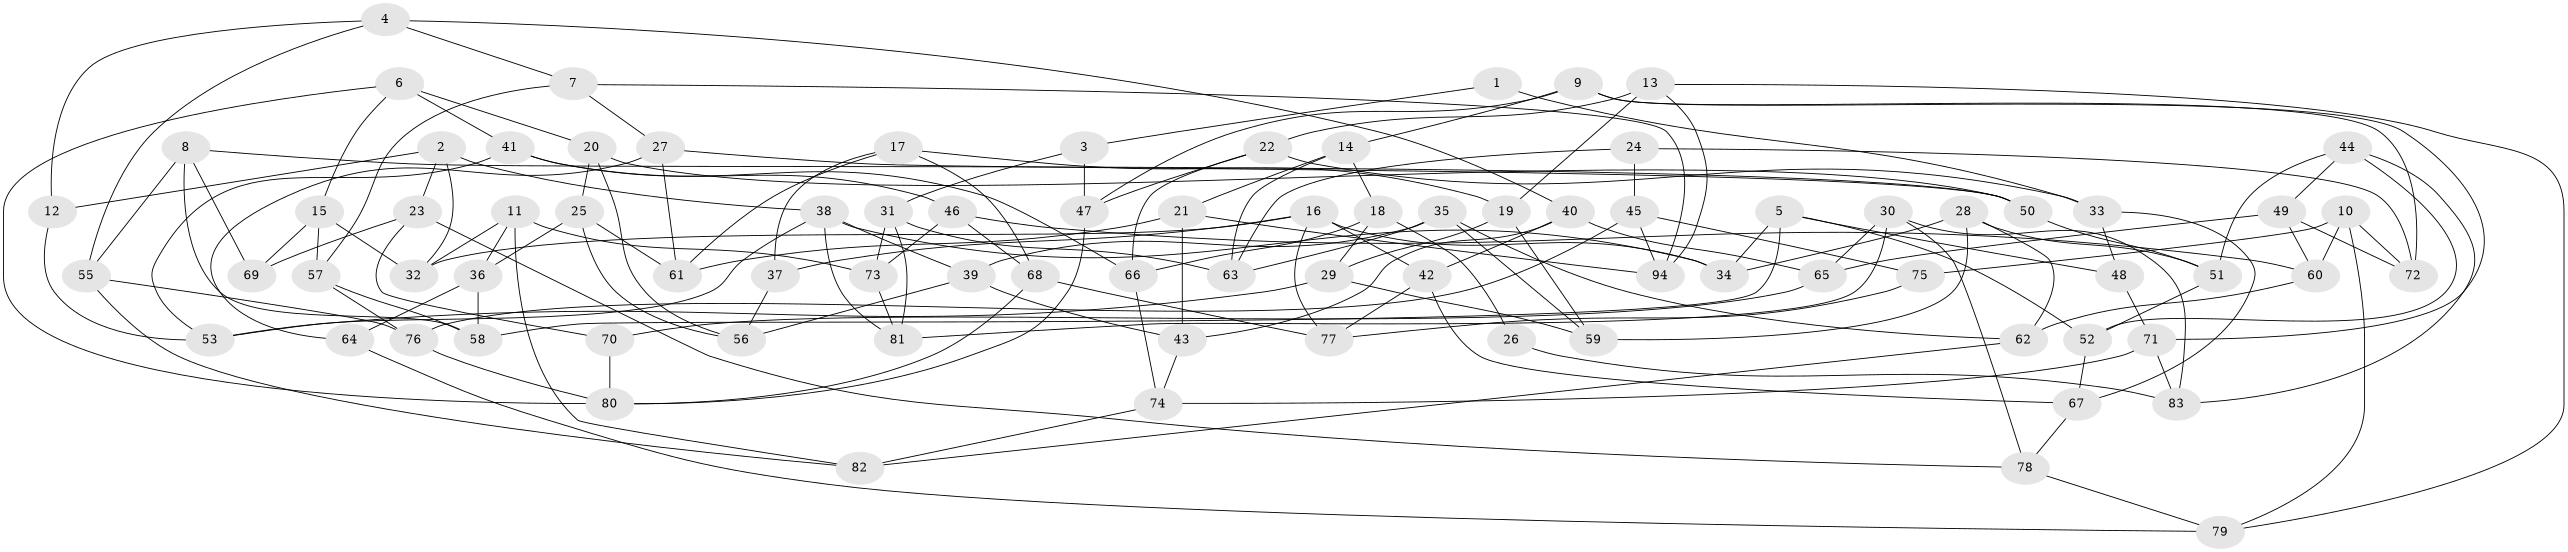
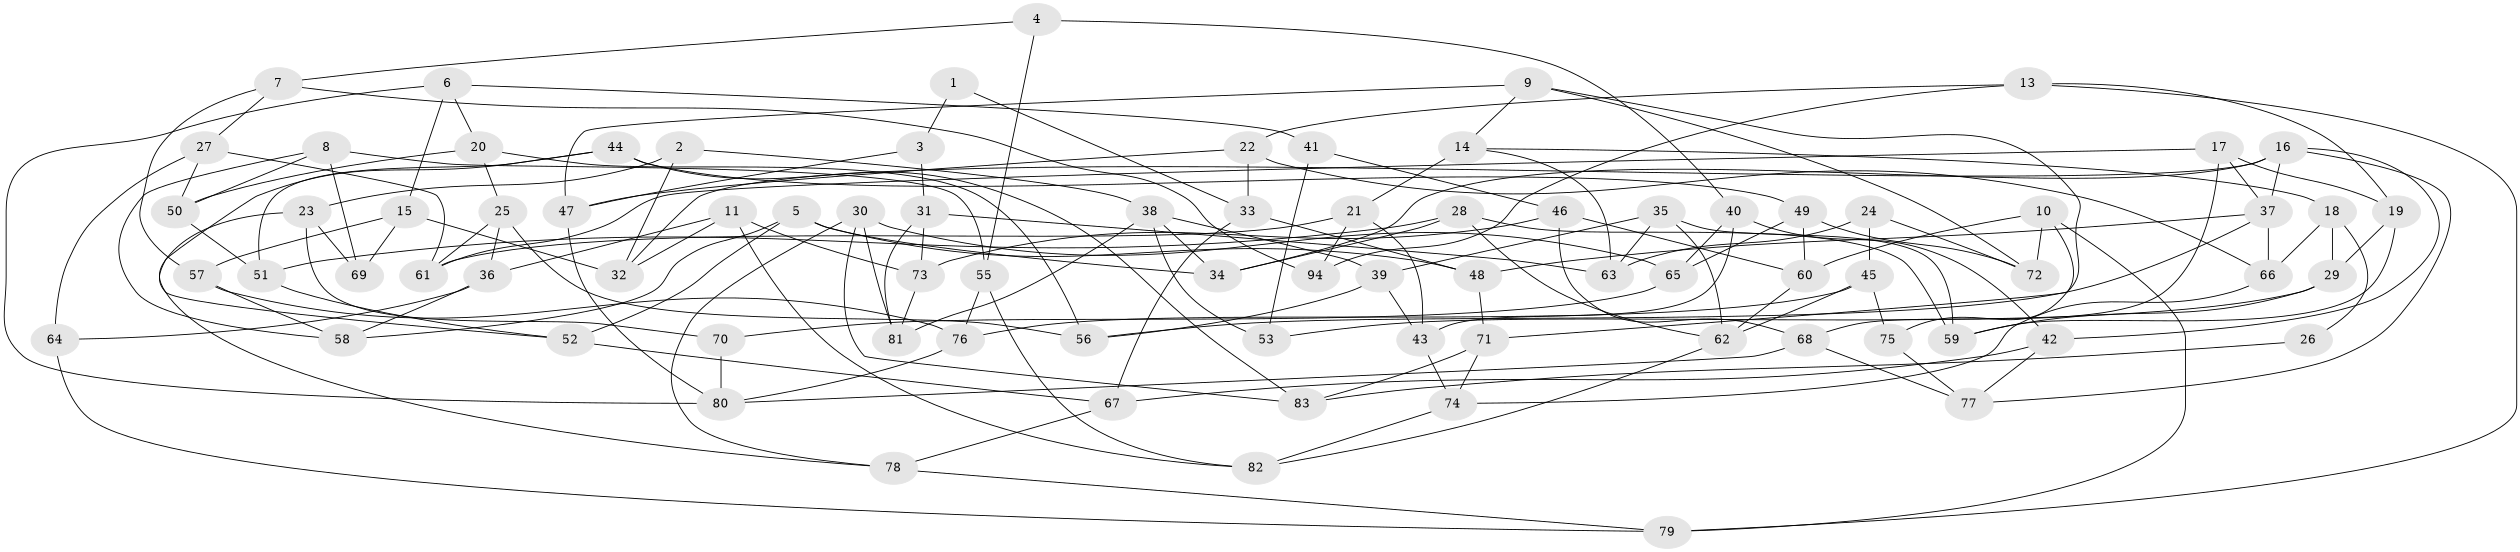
edge "41" -- "66": now "37" -- "66"
node "12": removed
edge "37" -- "48": added
edge "45" -- "94": now "45" -- "62"
